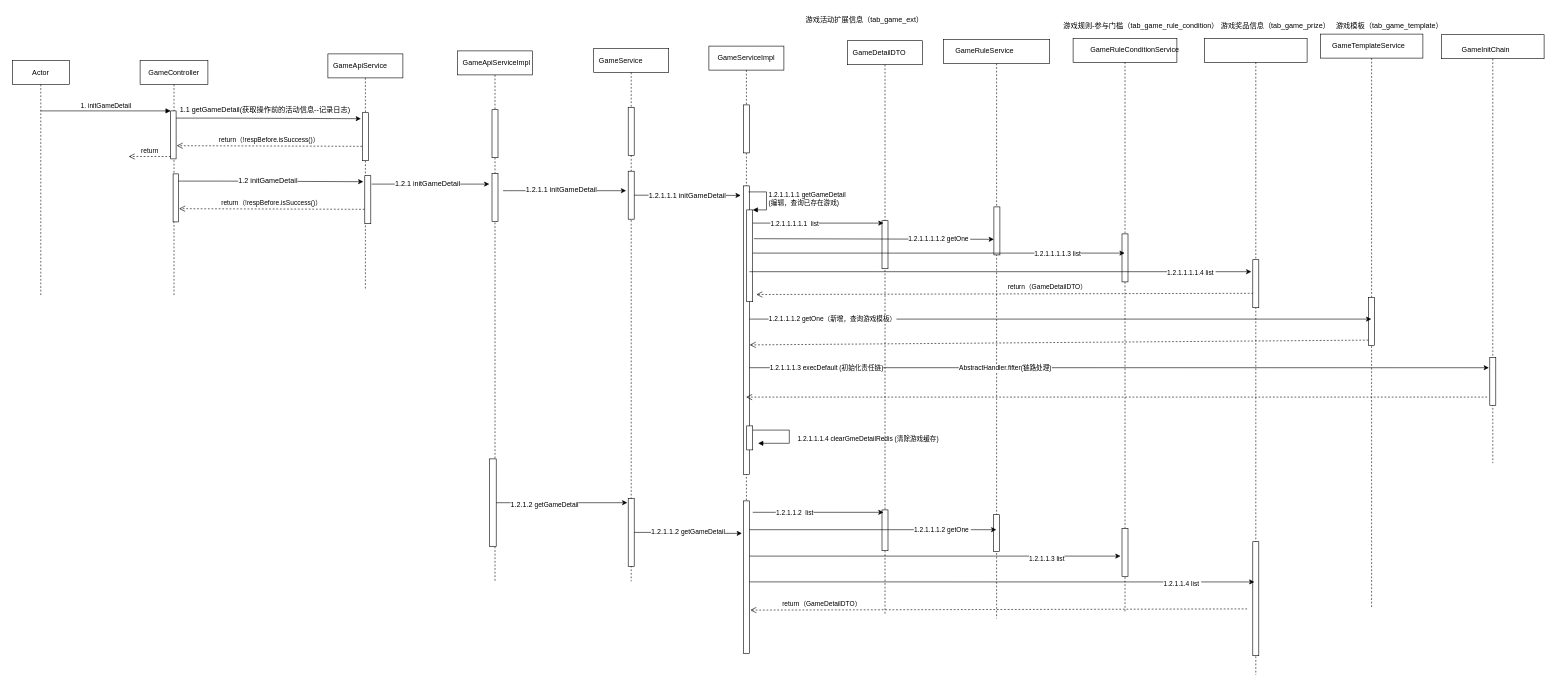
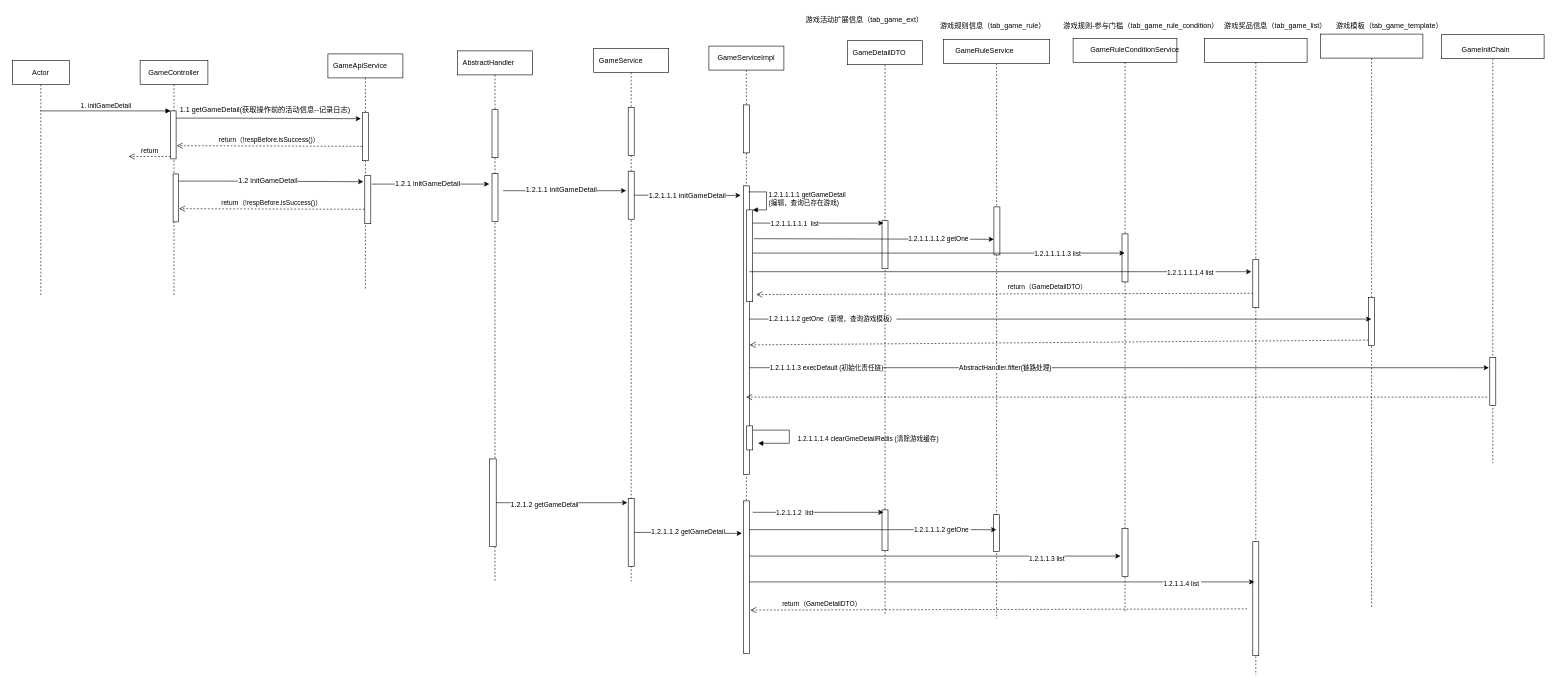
node "游戏规则信息（tab_game_rule）": added
node "游戏奖品信息（tab_game_prize）": label "游戏奖品信息（tab_game_prize）" -> "游戏奖品信息（tab_game_list）"
node "GameTemplateService": removed
node "GameApiServiceImpl": label "GameApiServiceImpl" -> "AbstractHandler"
